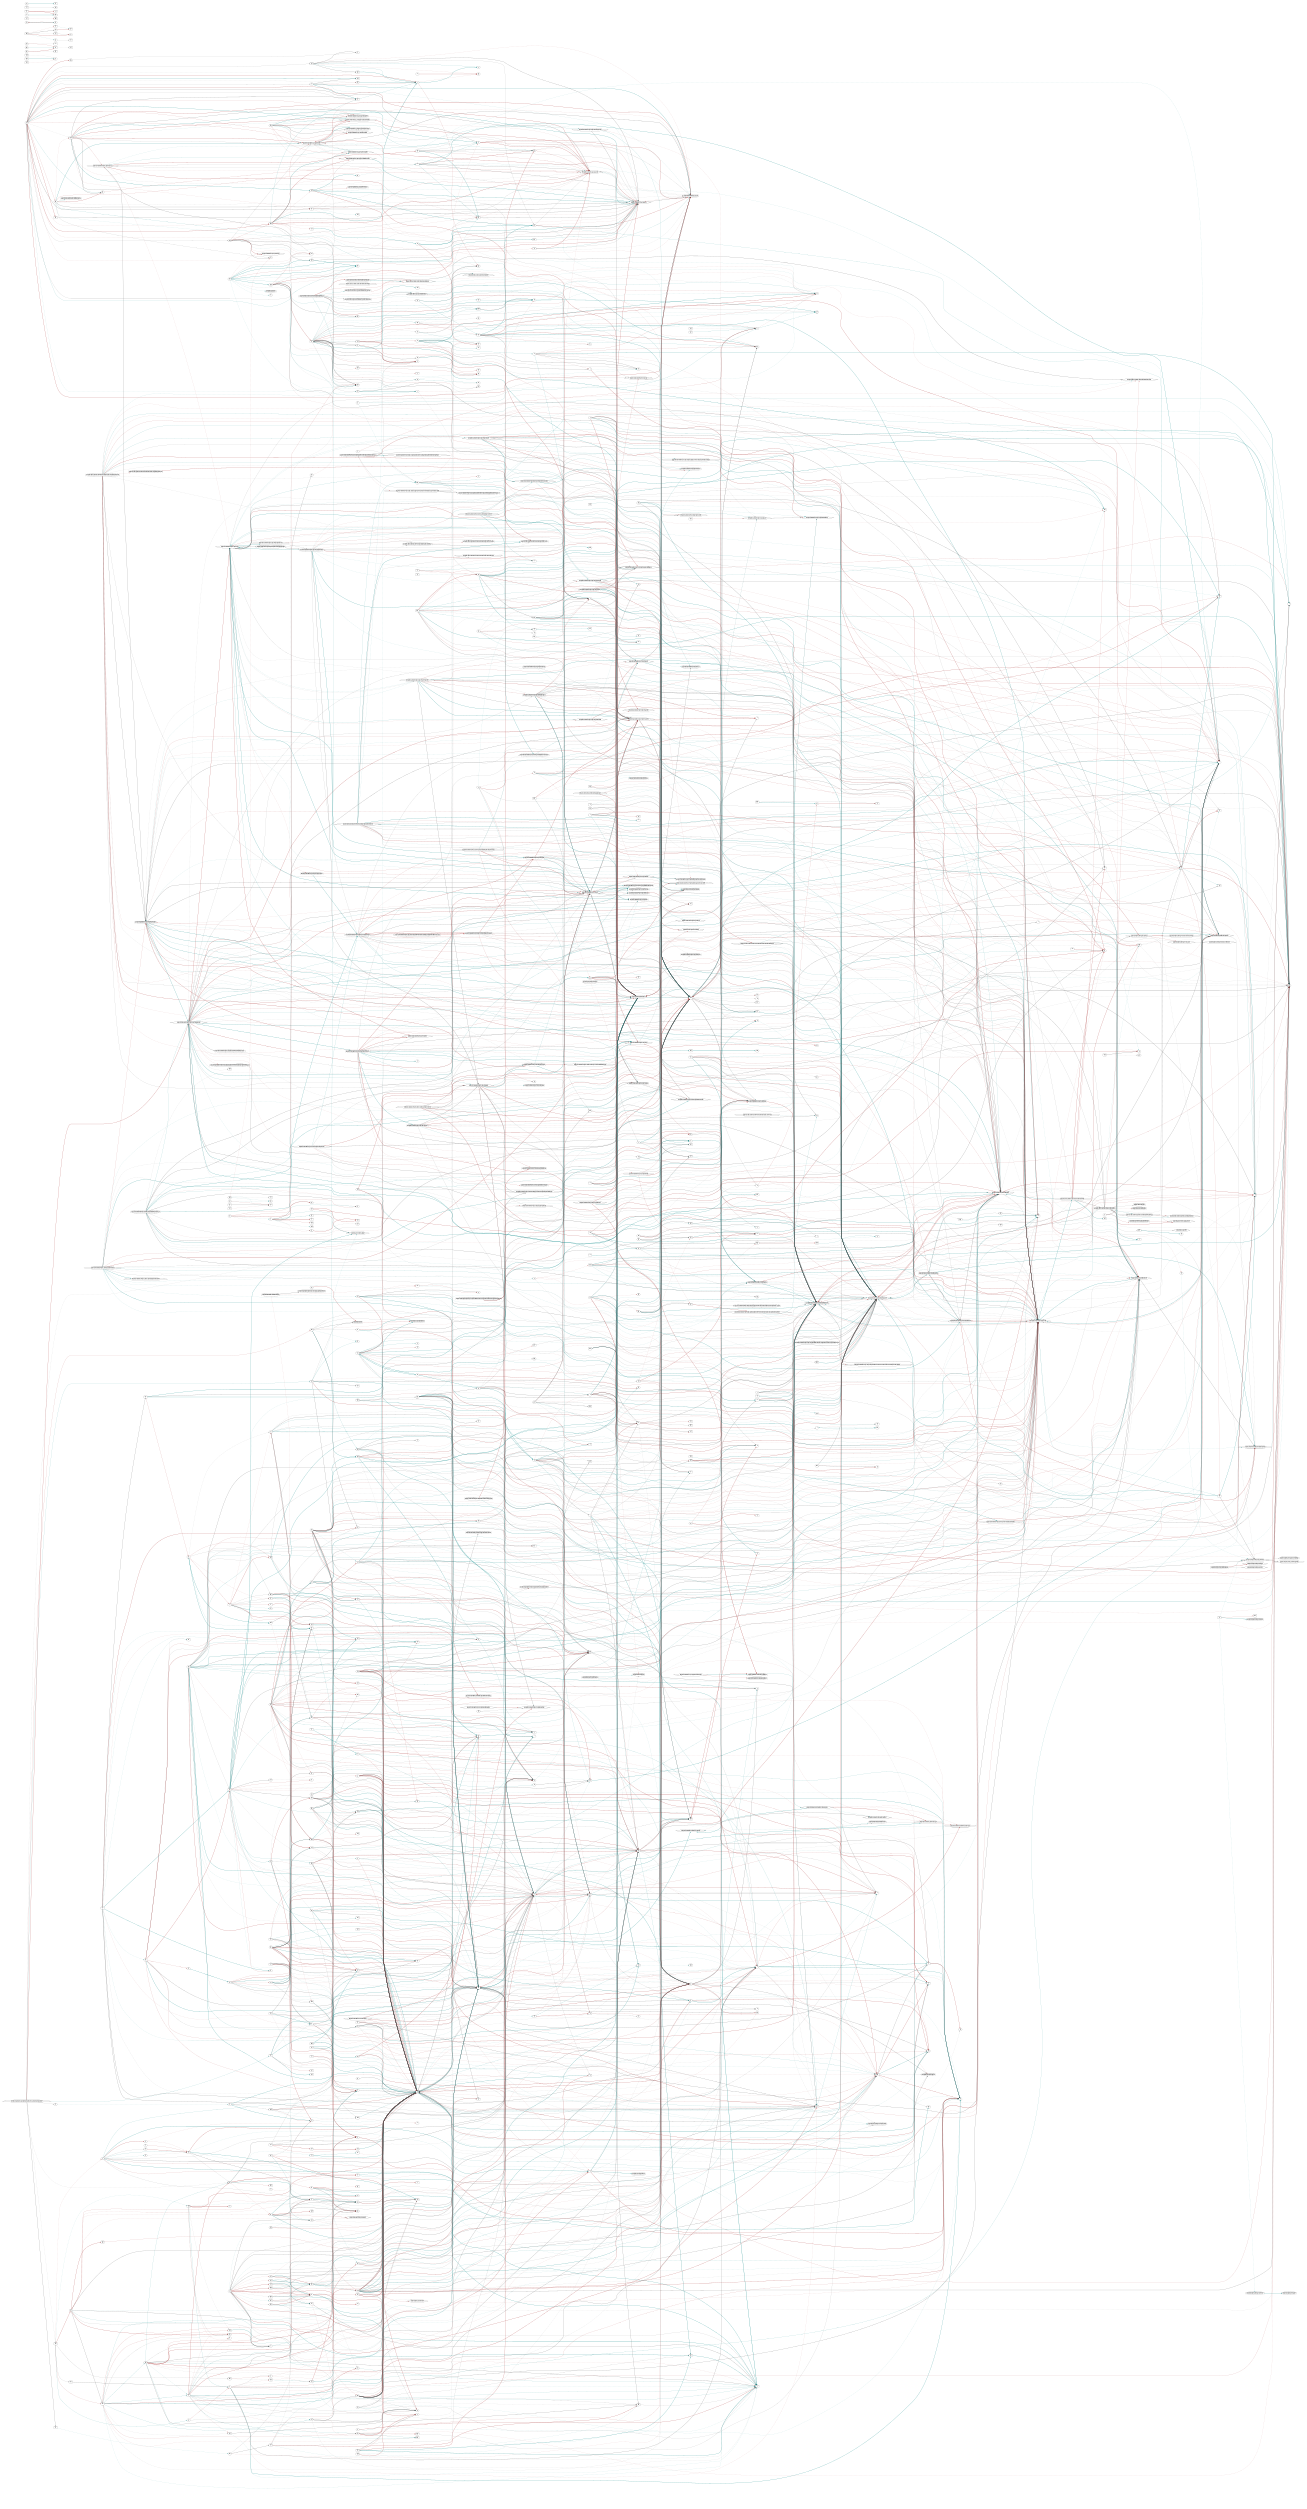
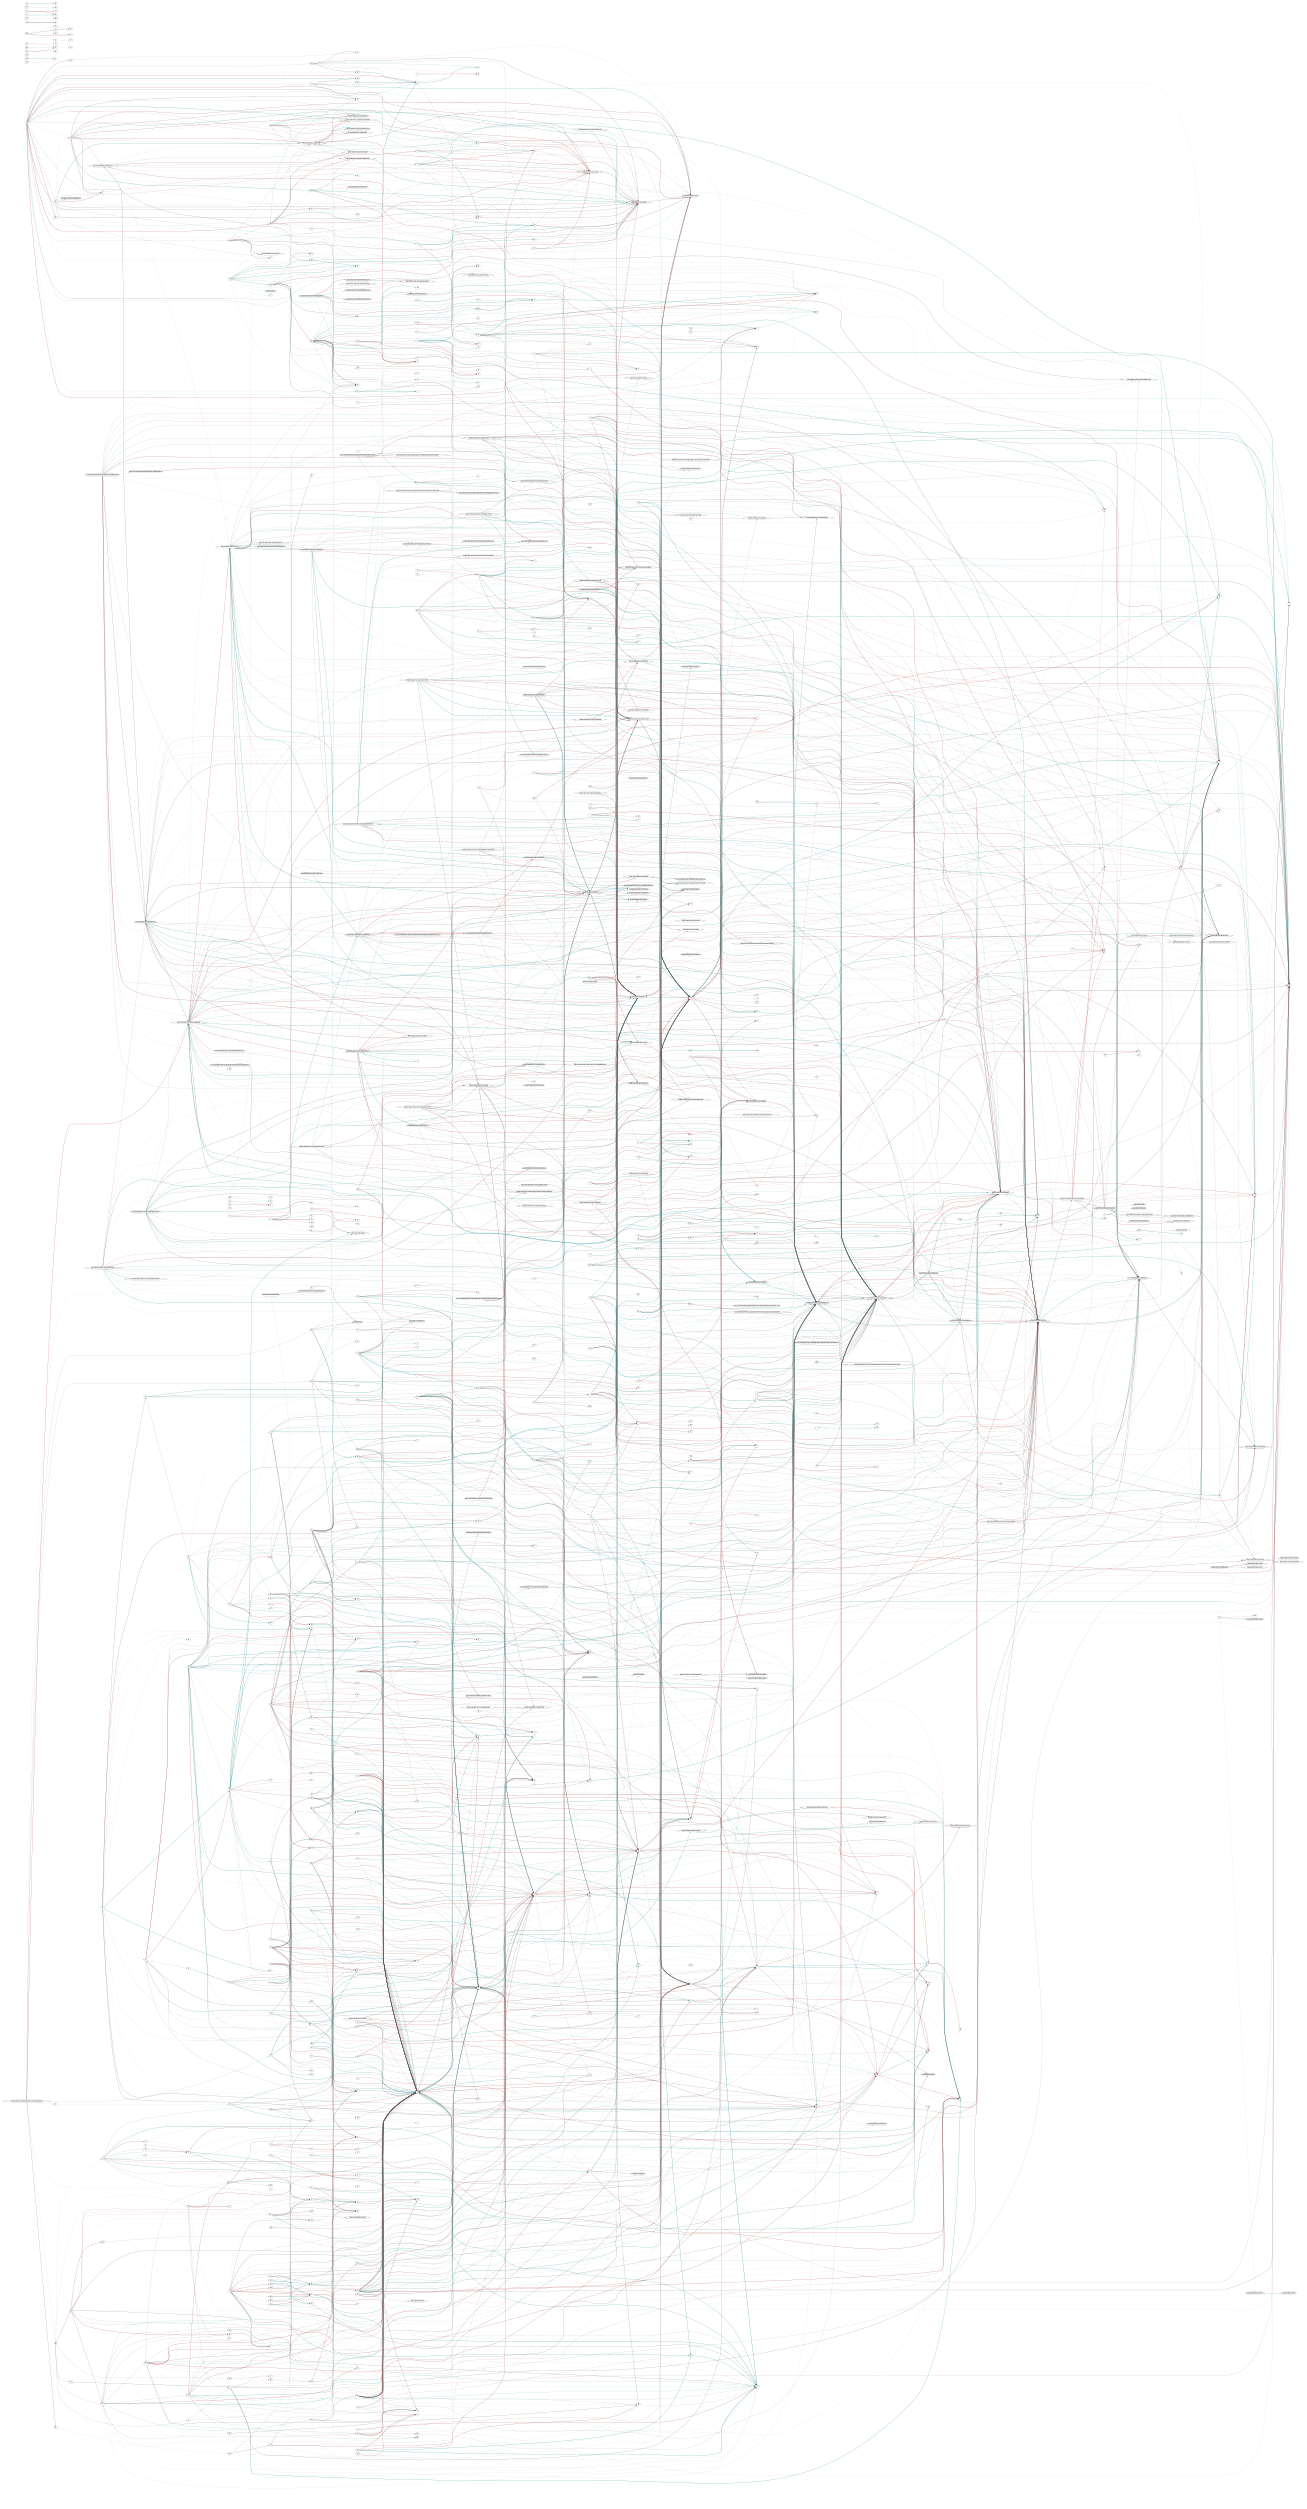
node "y2": removed
